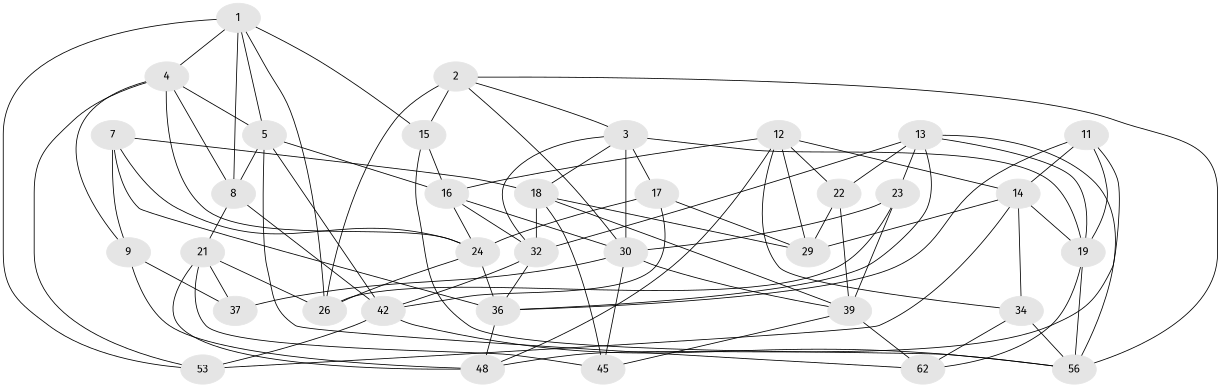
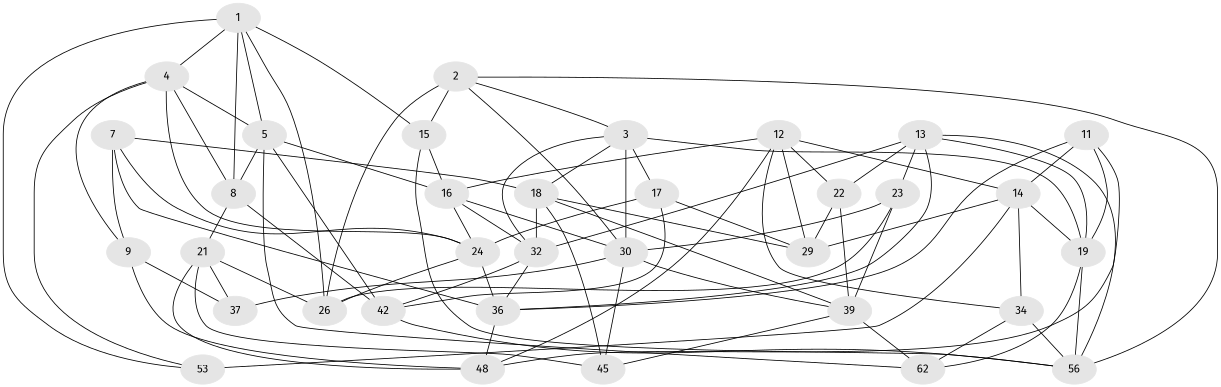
edge "42" -- "53": removed
